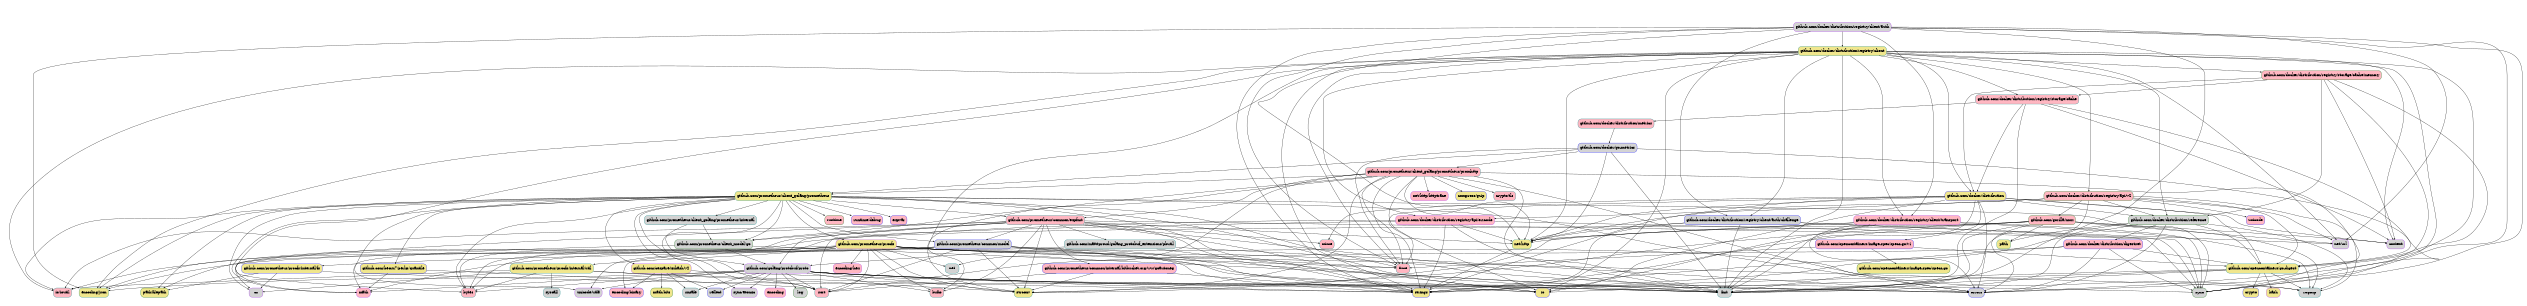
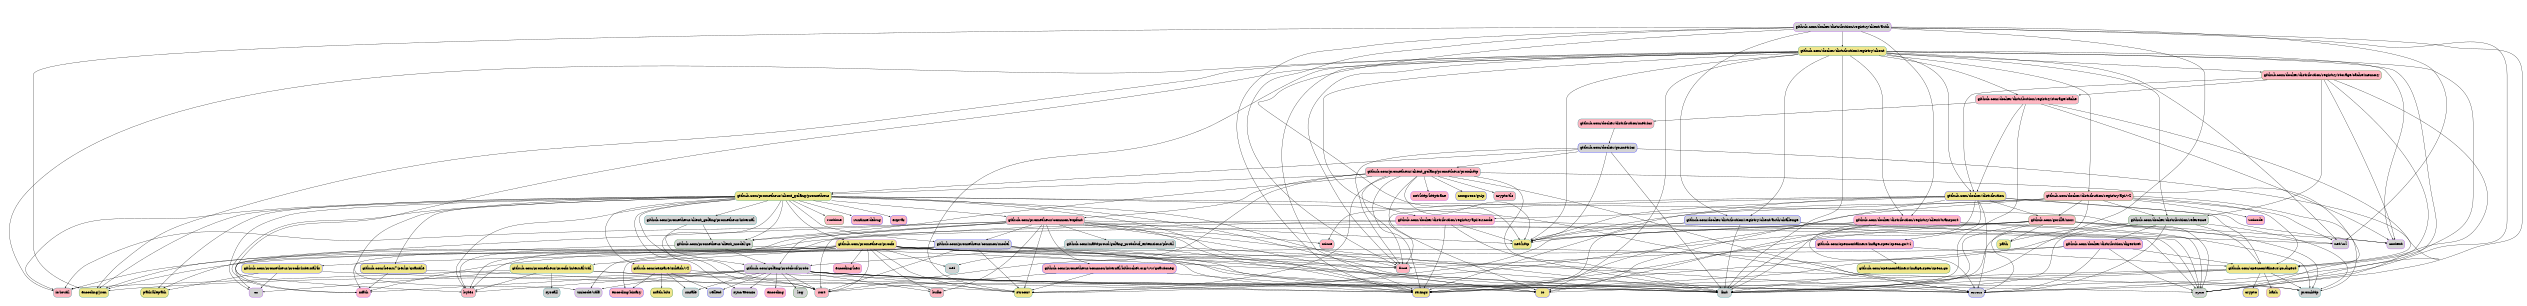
edge "github.com/prometheus/client_golang/prometheus/promhttp" -> "bufio": removed
edge "github.com/docker/distribution" -> "github.com/docker/distribution/reference": now "github.com/docker/distribution" -> "github.com/gorilla/mux"
edge "net/http" -> "strings": now "github.com/docker/distribution/registry/api/v2" -> "strings"
node "regexp": label "regexp" -> "promhttp"
